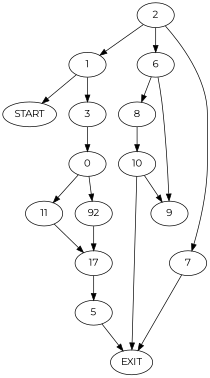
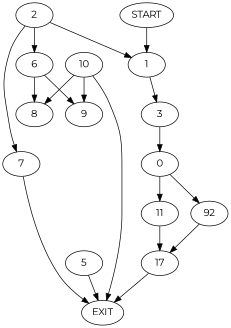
edge "1" -> "START": reversed
edge "8" -> "10": reversed
edge "17" -> "5": now "17" -> "EXIT"
